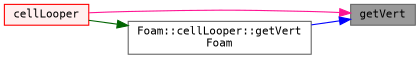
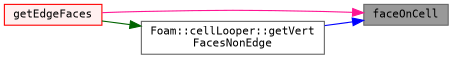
node "cellLooper": label "cellLooper" -> "getEdgeFaces"
node "getVert": label "getVert" -> "faceOnCell"
node "Foam::cellLooper::getVert Foam": label "Foam::cellLooper::getVert Foam" -> "Foam::cellLooper::getVert FacesNonEdge"
